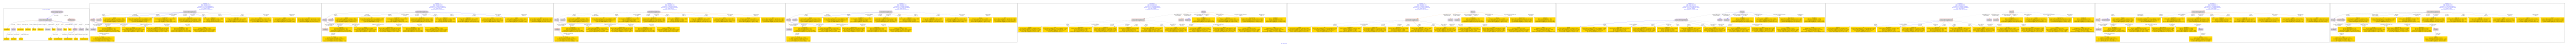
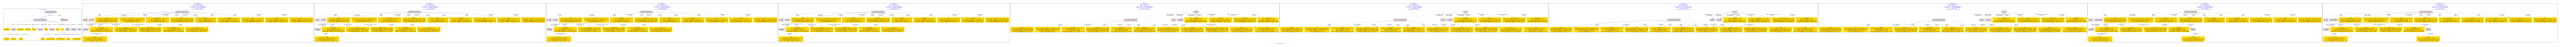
node "CreditLine": removed
